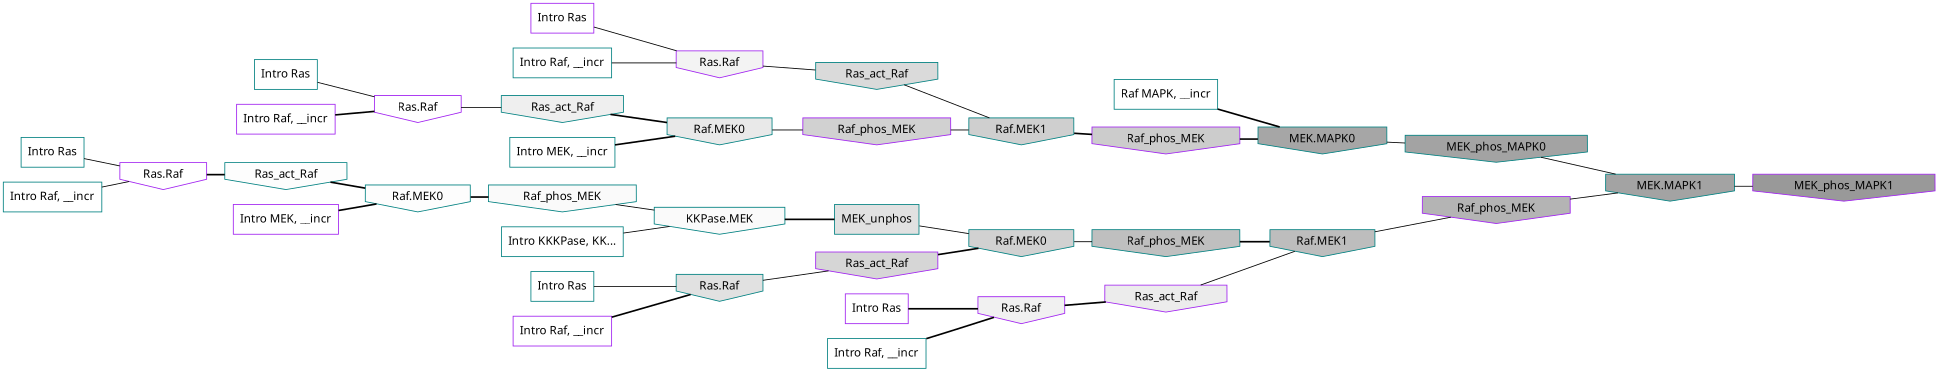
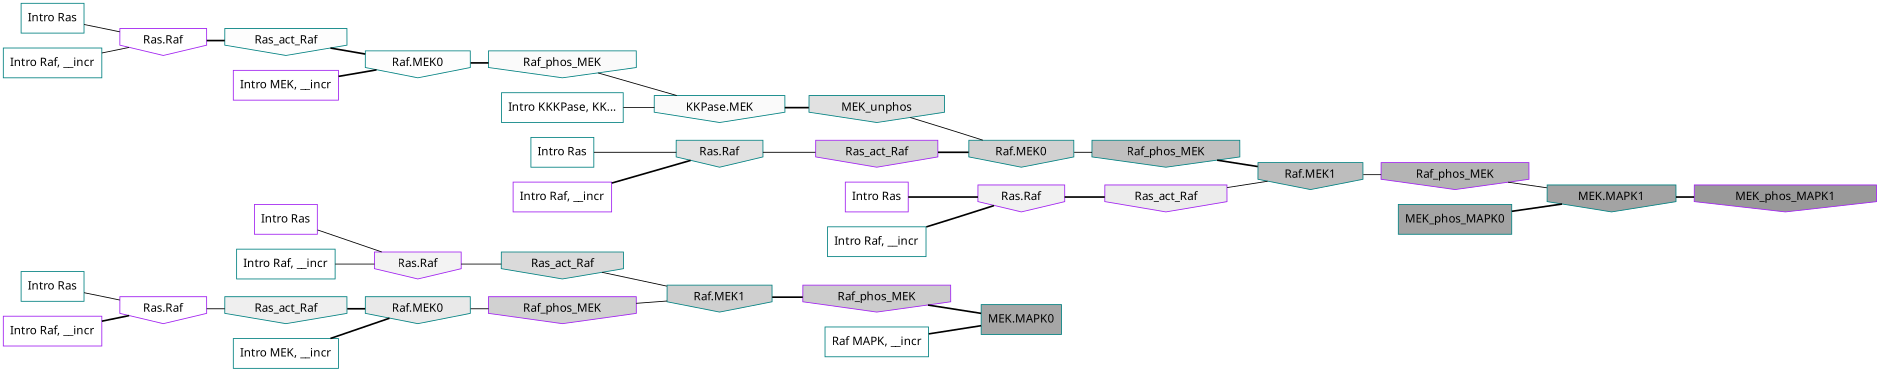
node "MEK.MAPK0": shape invhouse -> box
edge "MEK.MAPK0" -- "MEK_phos_MAPK0": removed
node "MEK_phos_MAPK0": shape invhouse -> box
edge "MEK_phos_MAPK0" -- "MEK.MAPK1": style solid -> bold
edge "MEK.MAPK1" -- "MEK_phos_MAPK1": style solid -> bold
node "MEK_unphos": shape box -> invhouse
